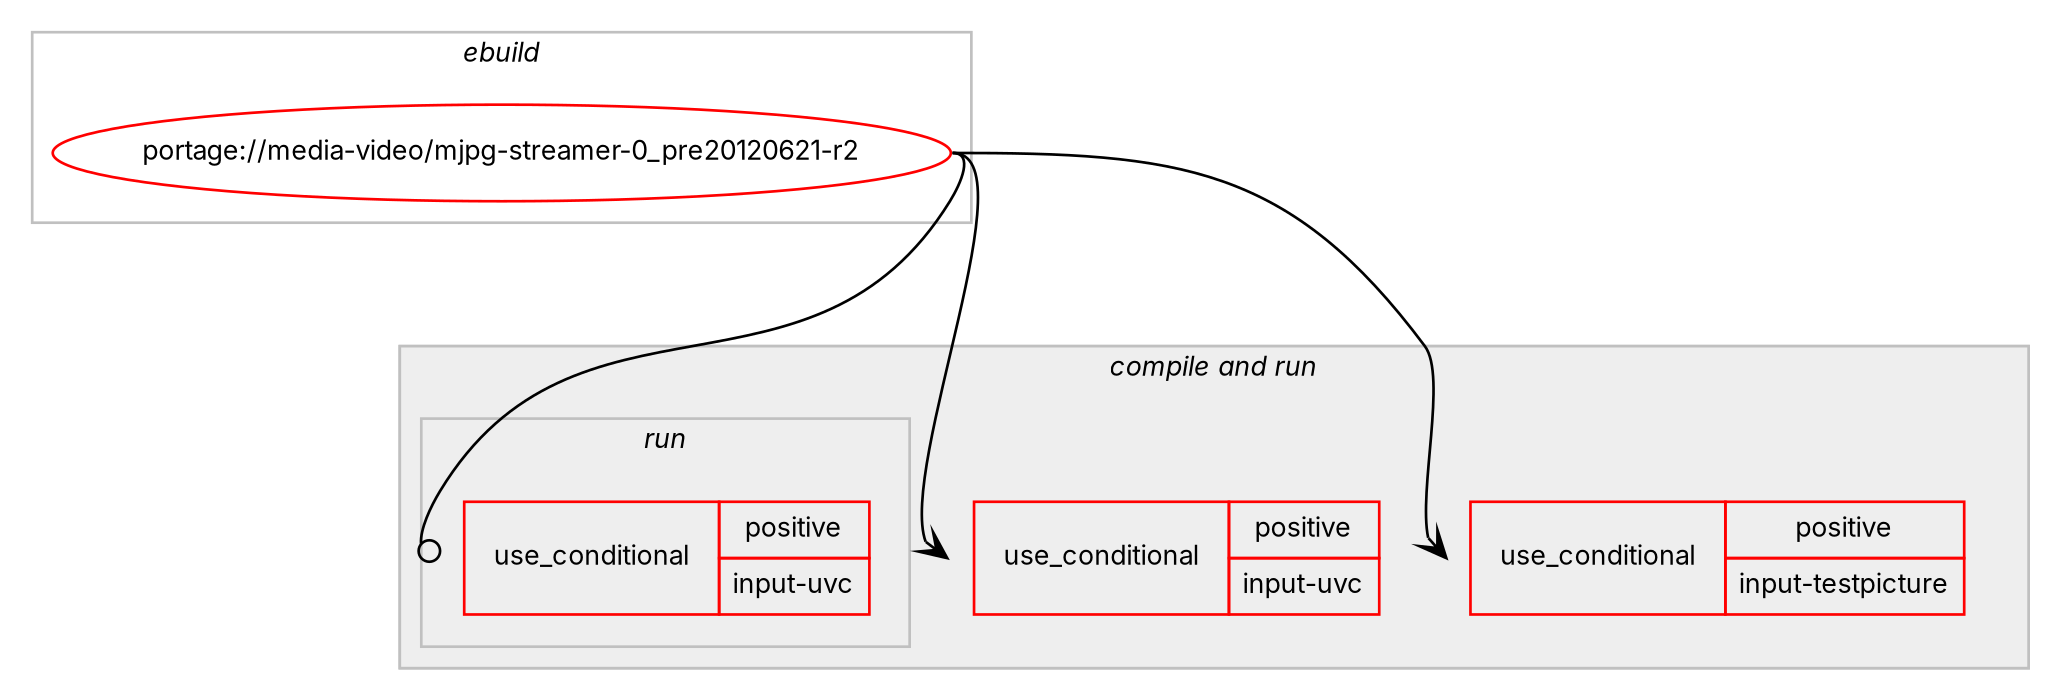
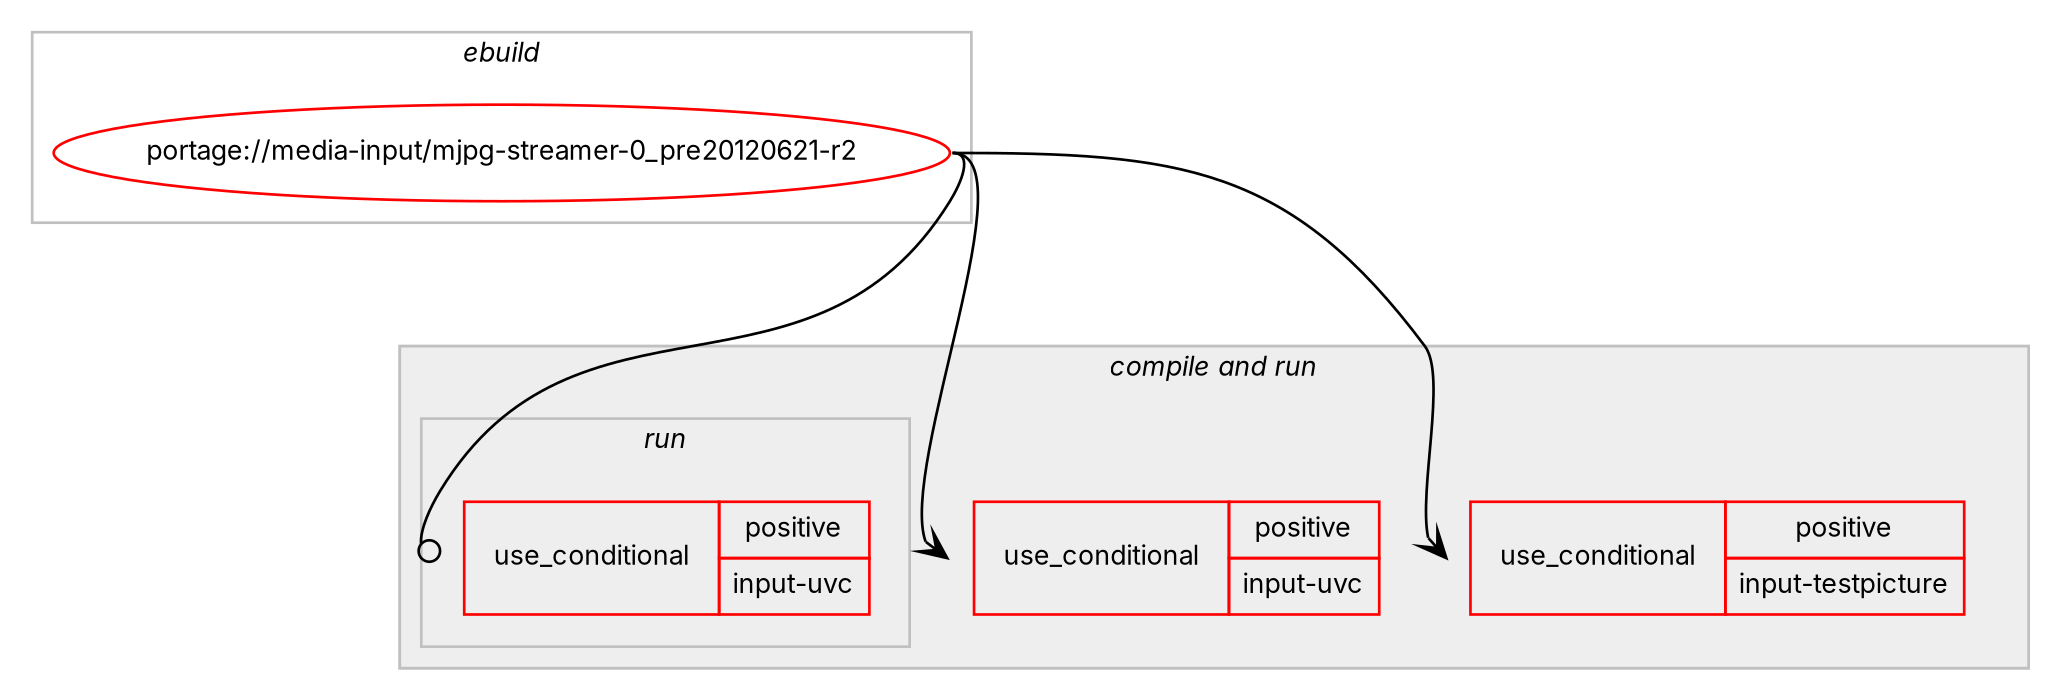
node "portage://media-video/mjpg-streamer-0_pre20120621-r2": label "portage://media-video/mjpg-streamer-0_pre20120621-r2" -> "portage://media-input/mjpg-streamer-0_pre20120621-r2"
